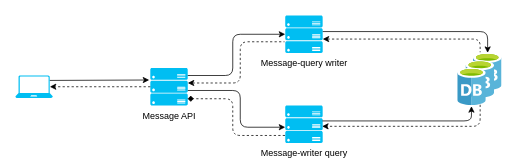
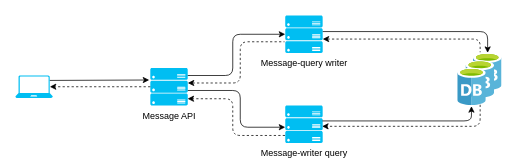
edge "Message-writer query" -> "Message API": arrowhead diamond -> classic
